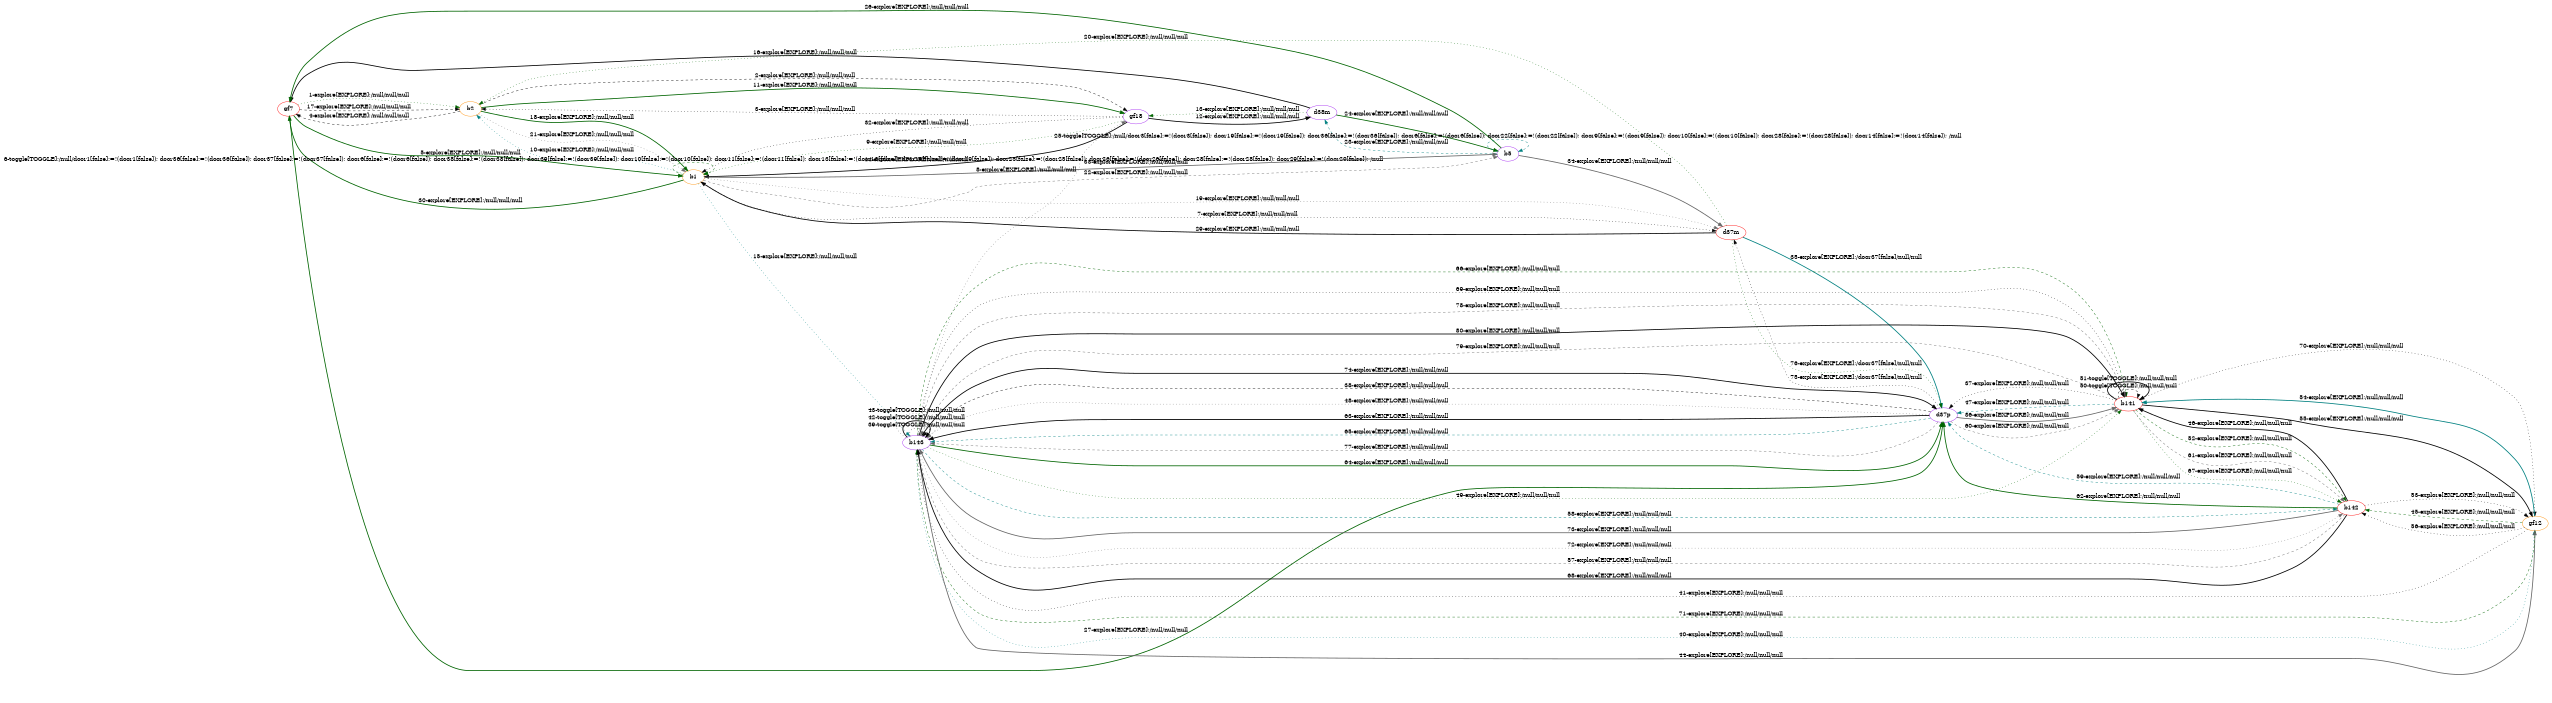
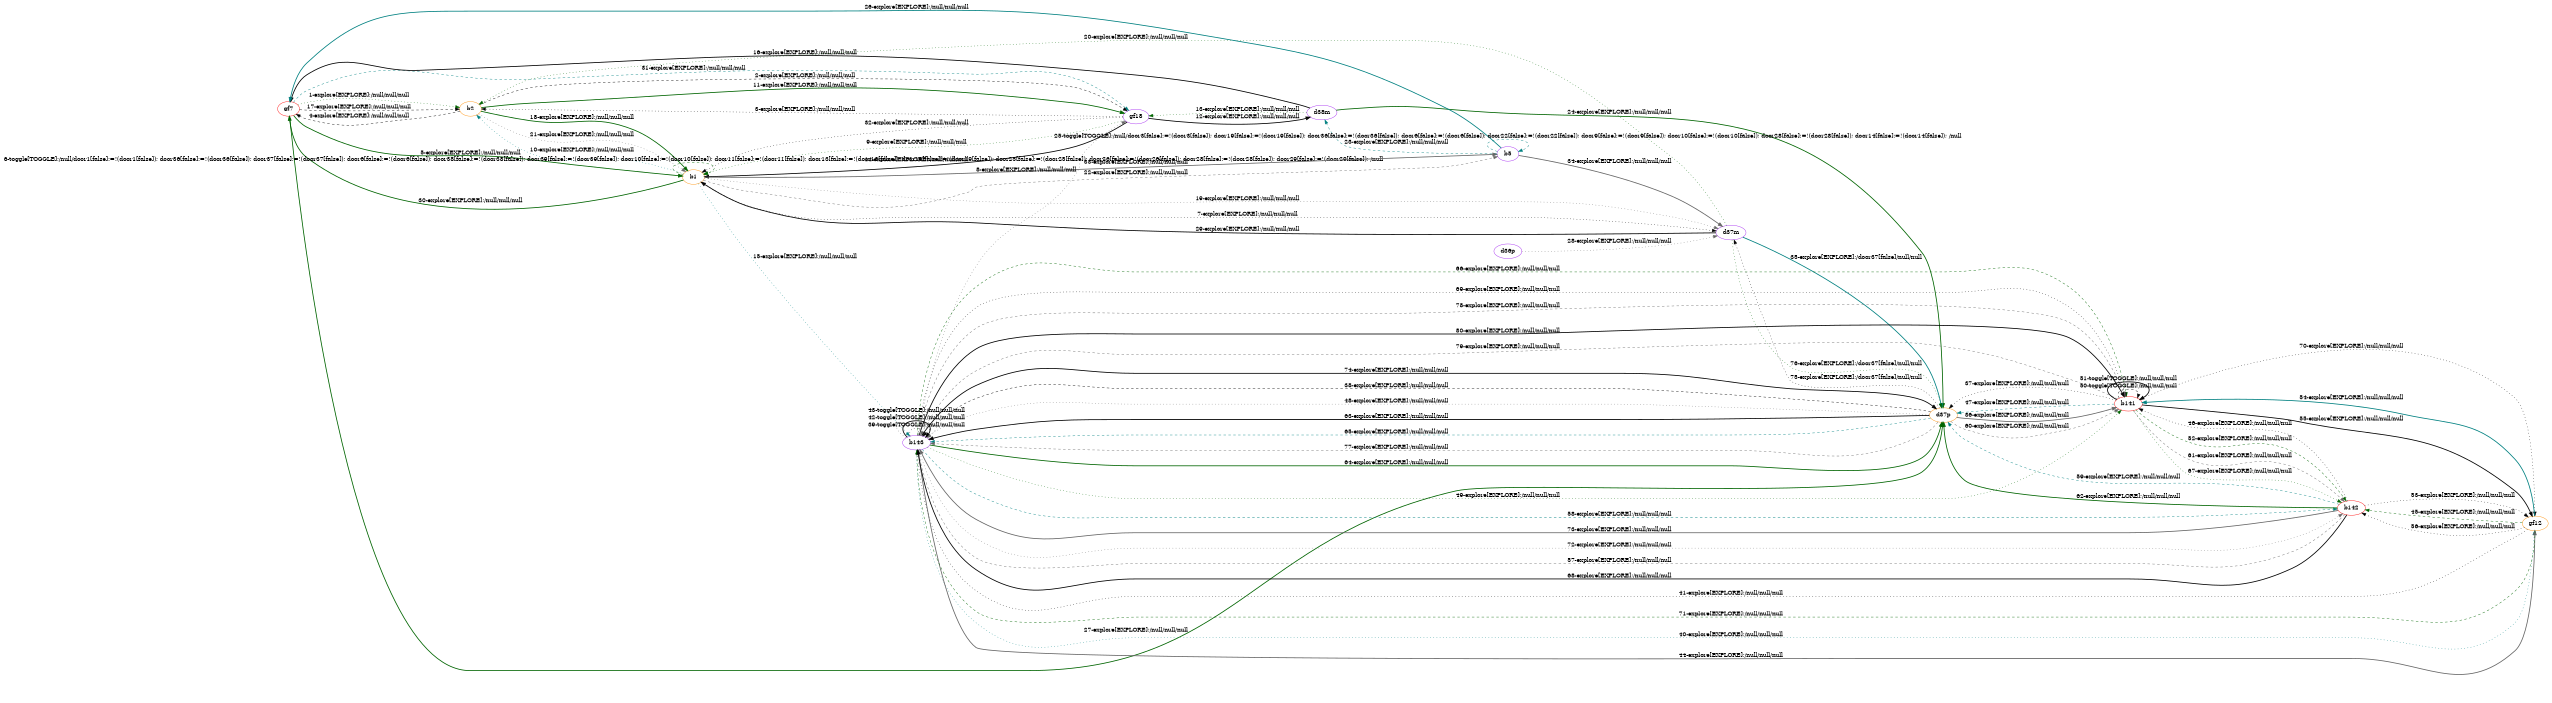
edge "b5" -> "gf7": color darkgreen -> teal
edge "gf7" -> "gf18": added, label "31-explore[EXPLORE];/null/null/null"
edge "d38m" -> "b5": now "d38m" -> "d37p"
node "d37m": color red -> purple
node "d36p": added
node "d37p": color purple -> darkorange
edge "b142" -> "b141": style bold -> dotted
